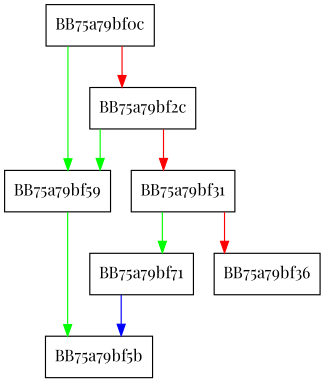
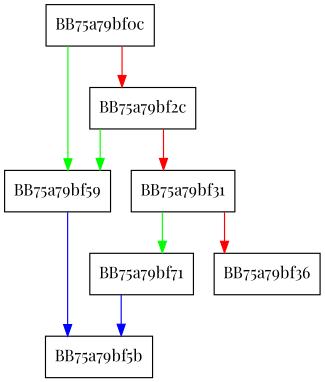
edge "BB75a79bf59" -> "BB75a79bf5b": color green -> blue
